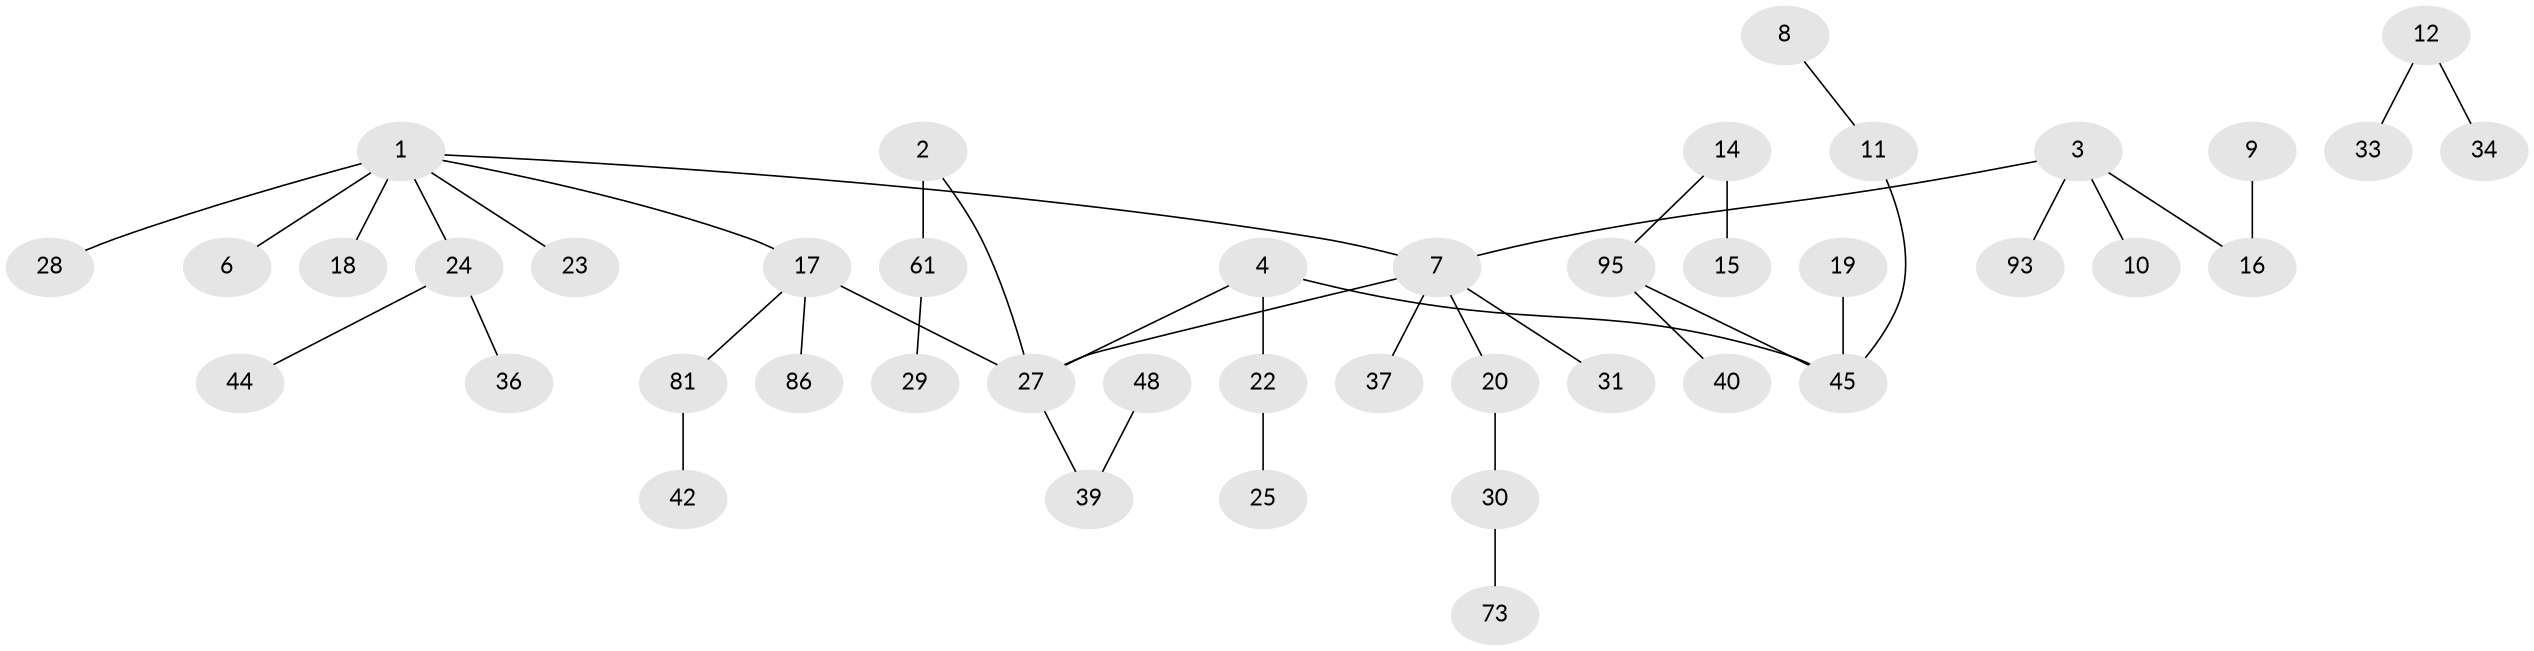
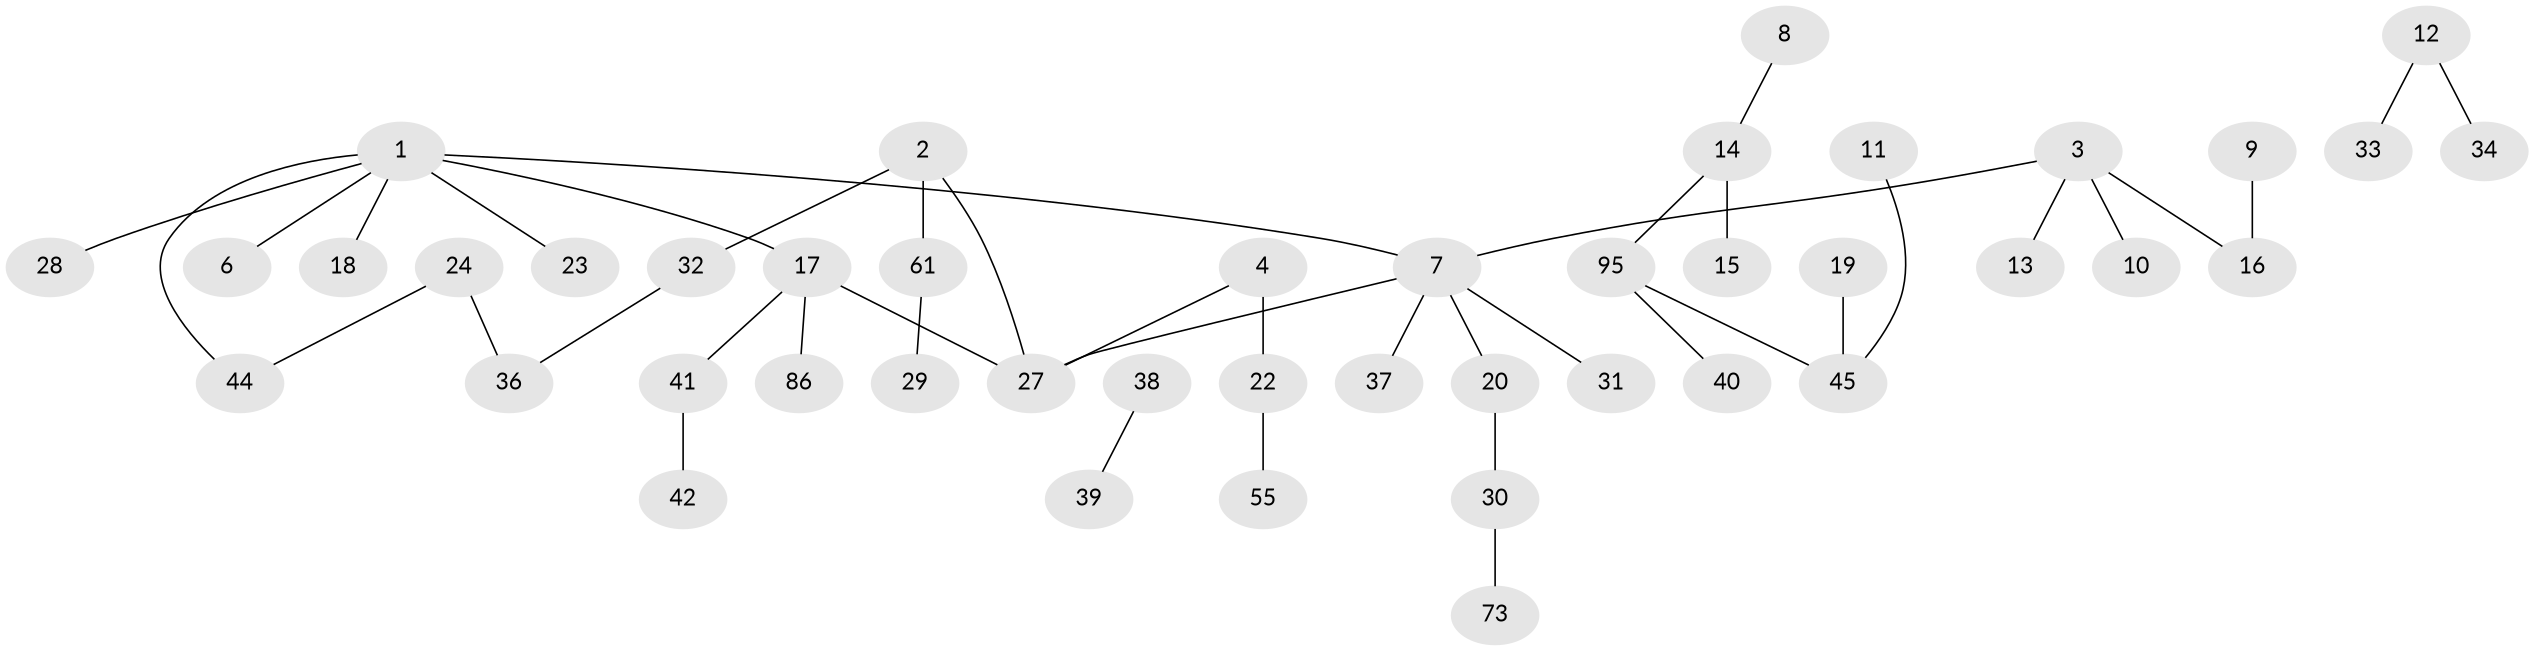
edge "8" -- "11": now "8" -- "14"
edge "1" -- "24": now "1" -- "44"
node "32": added
node "93": label "93" -> "13"
edge "4" -- "45": removed
node "81": label "81" -> "41"
node "48": label "48" -> "38"
edge "27" -- "39": removed
node "25": label "25" -> "55"
